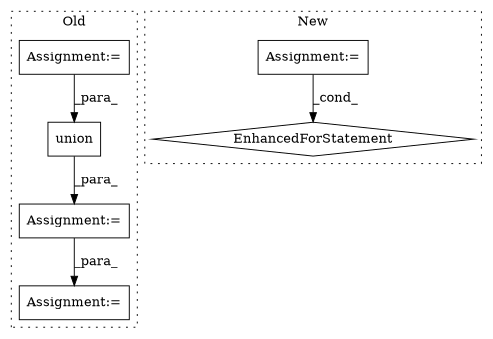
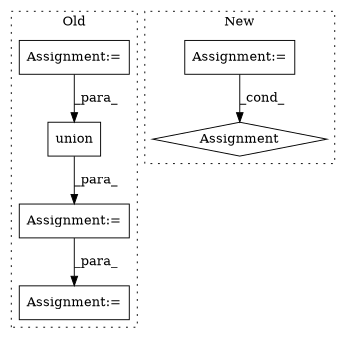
node "EnhancedForStatement": label "EnhancedForStatement" -> "Assignment"
